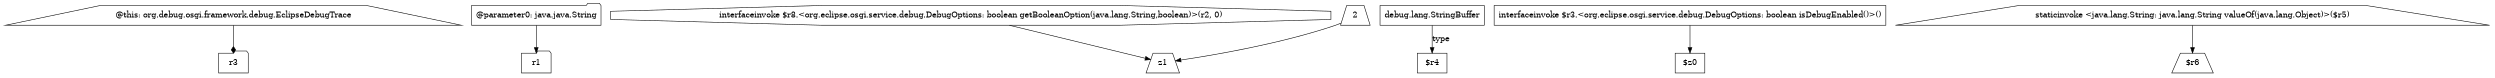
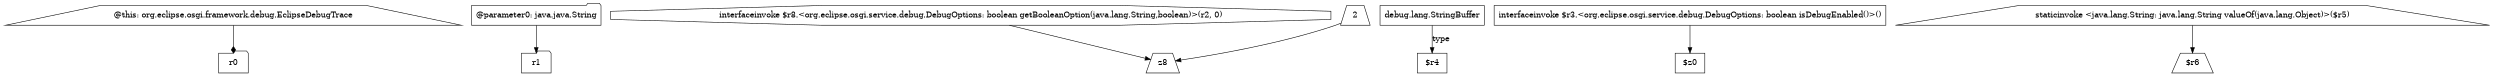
node "@this: org.debug.osgi.framework.debug.EclipseDebugTrace": label "@this: org.debug.osgi.framework.debug.EclipseDebugTrace" -> "@this: org.eclipse.osgi.framework.debug.EclipseDebugTrace"
node "r3": label "r3" -> "r0"
node "z1": label "z1" -> "z8"
